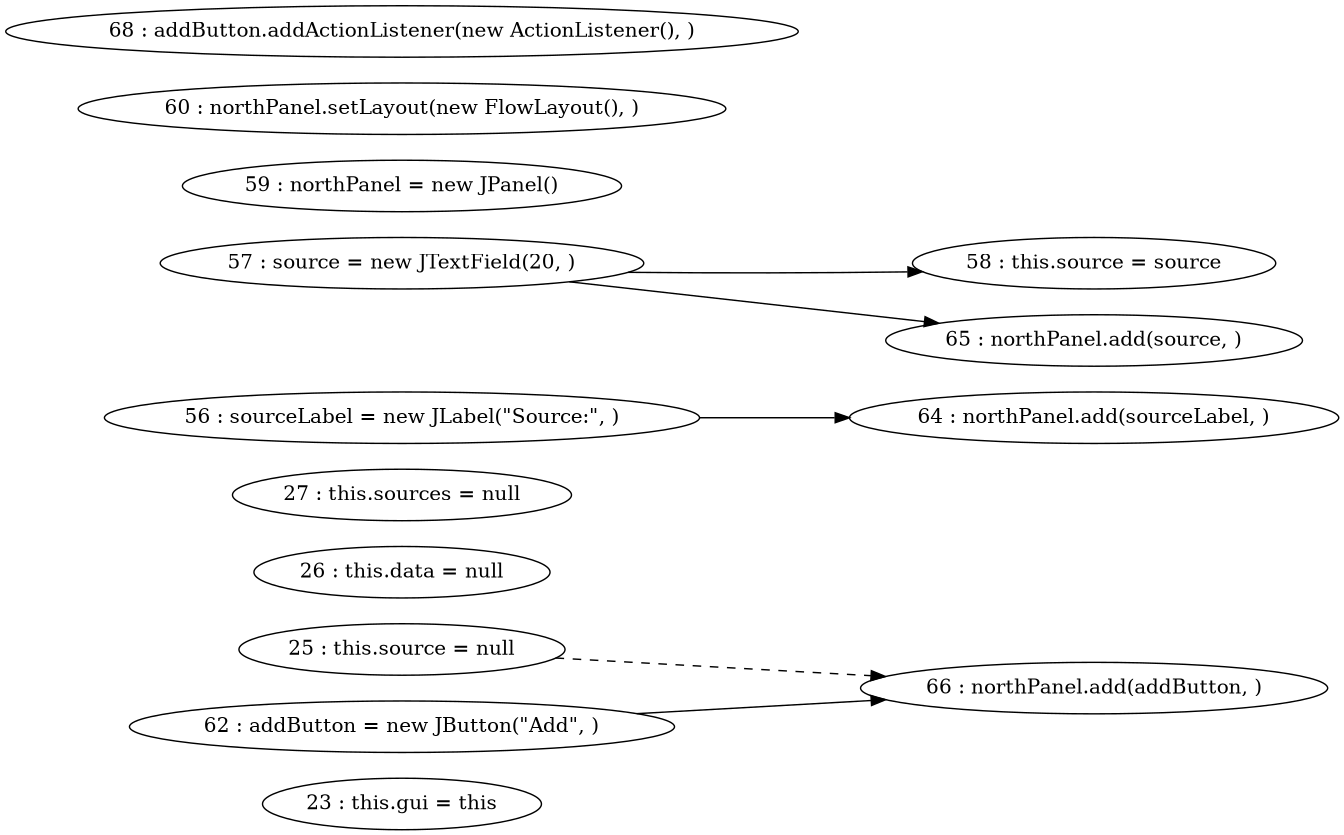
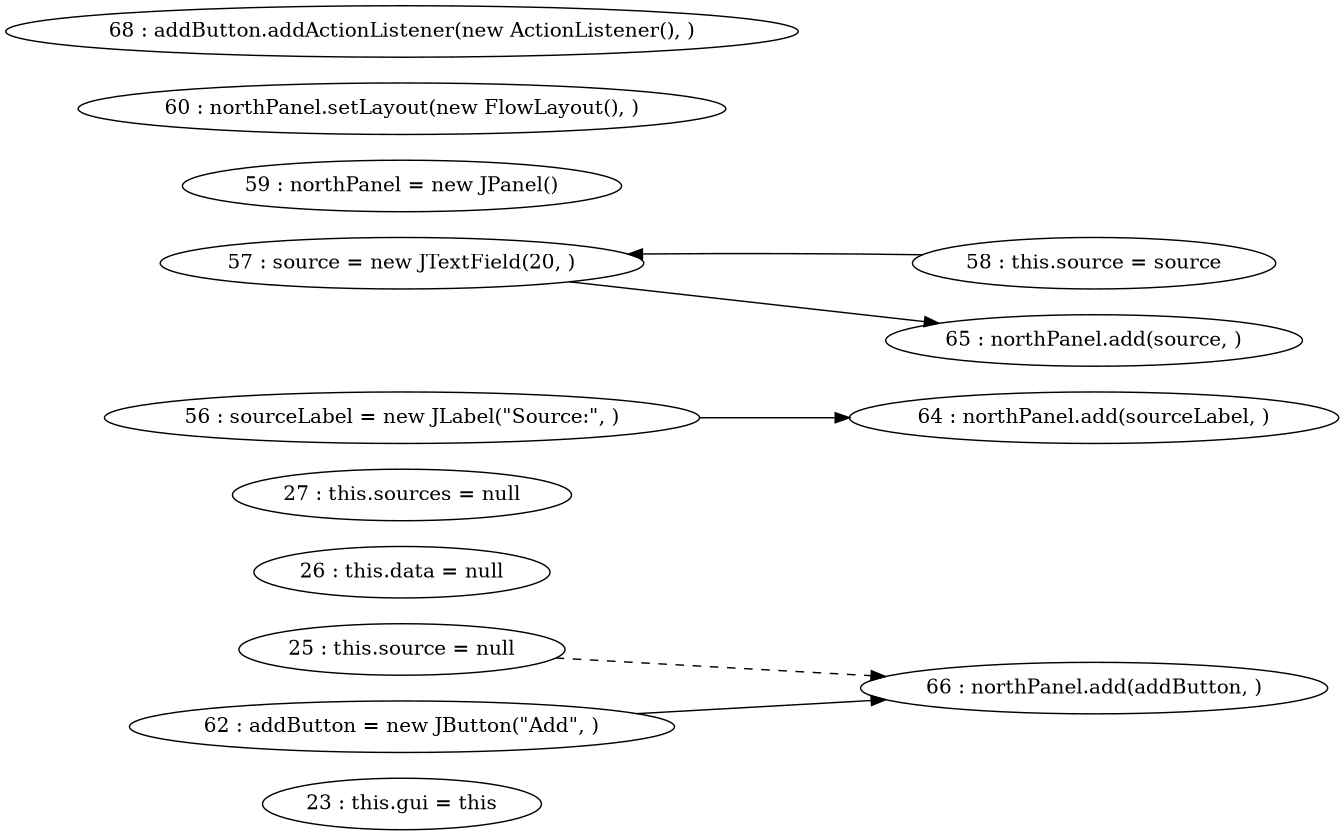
edge "57 : source = new JTextField(20, )" -> "58 : this.source = source": reversed
